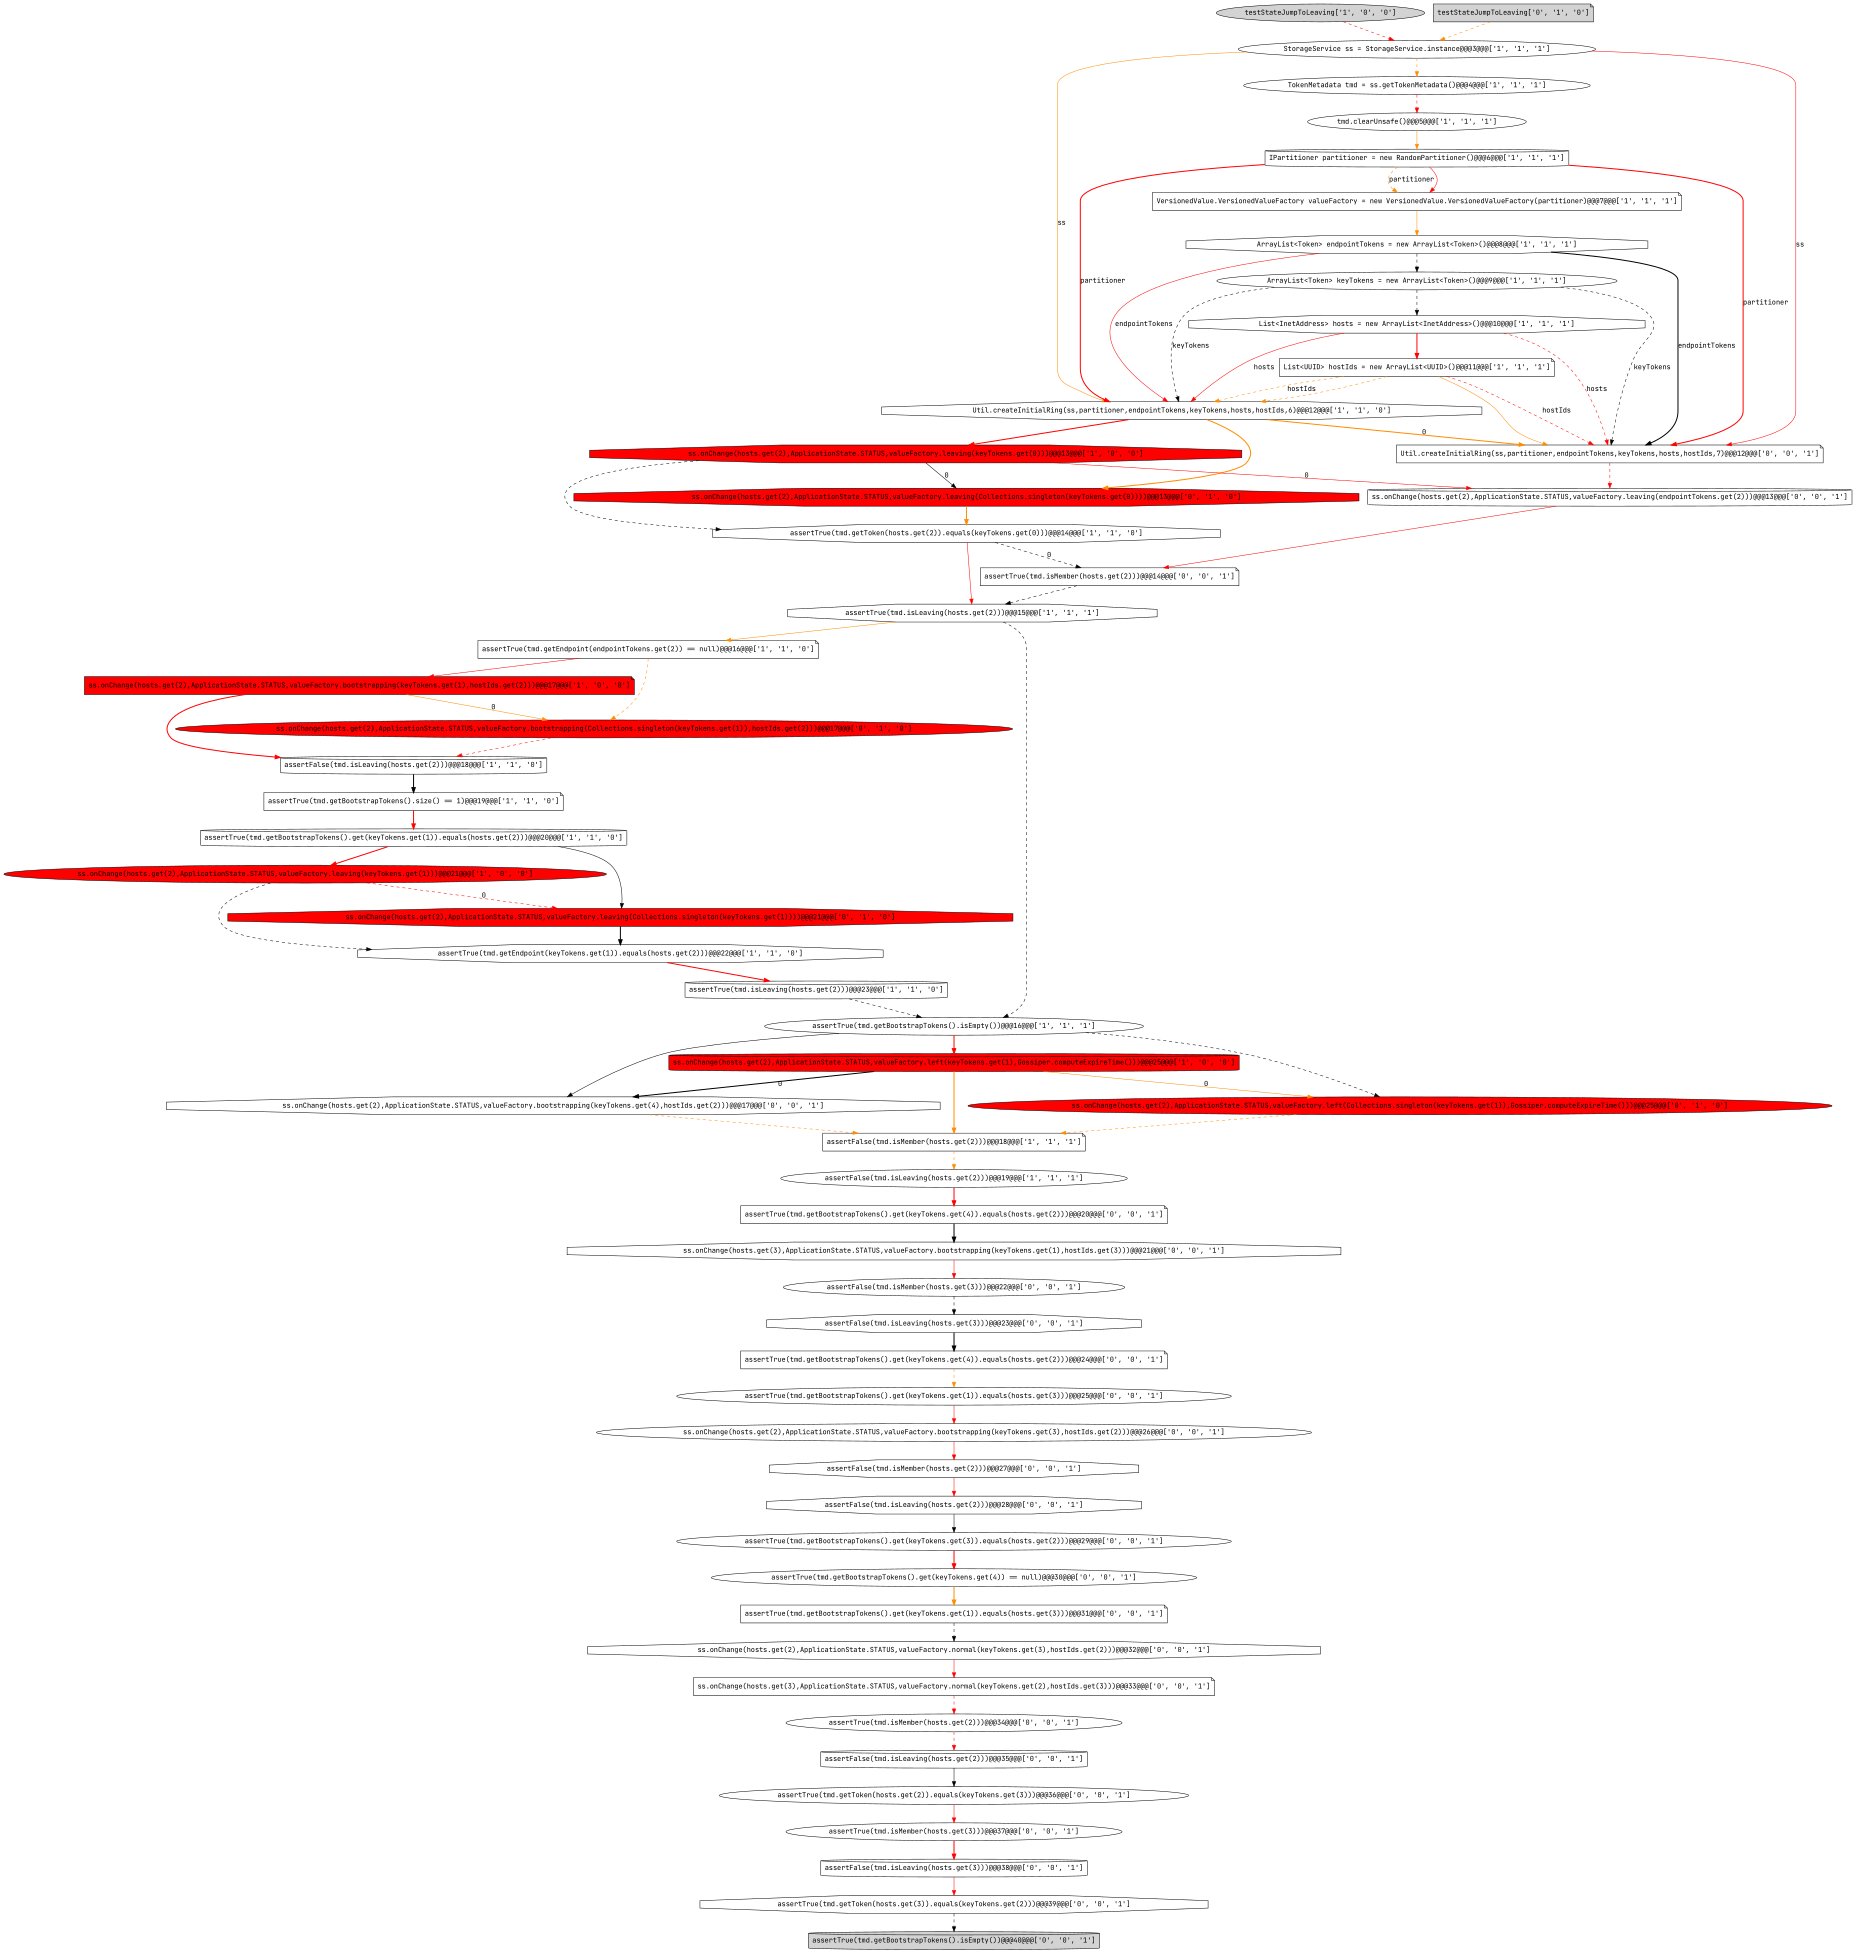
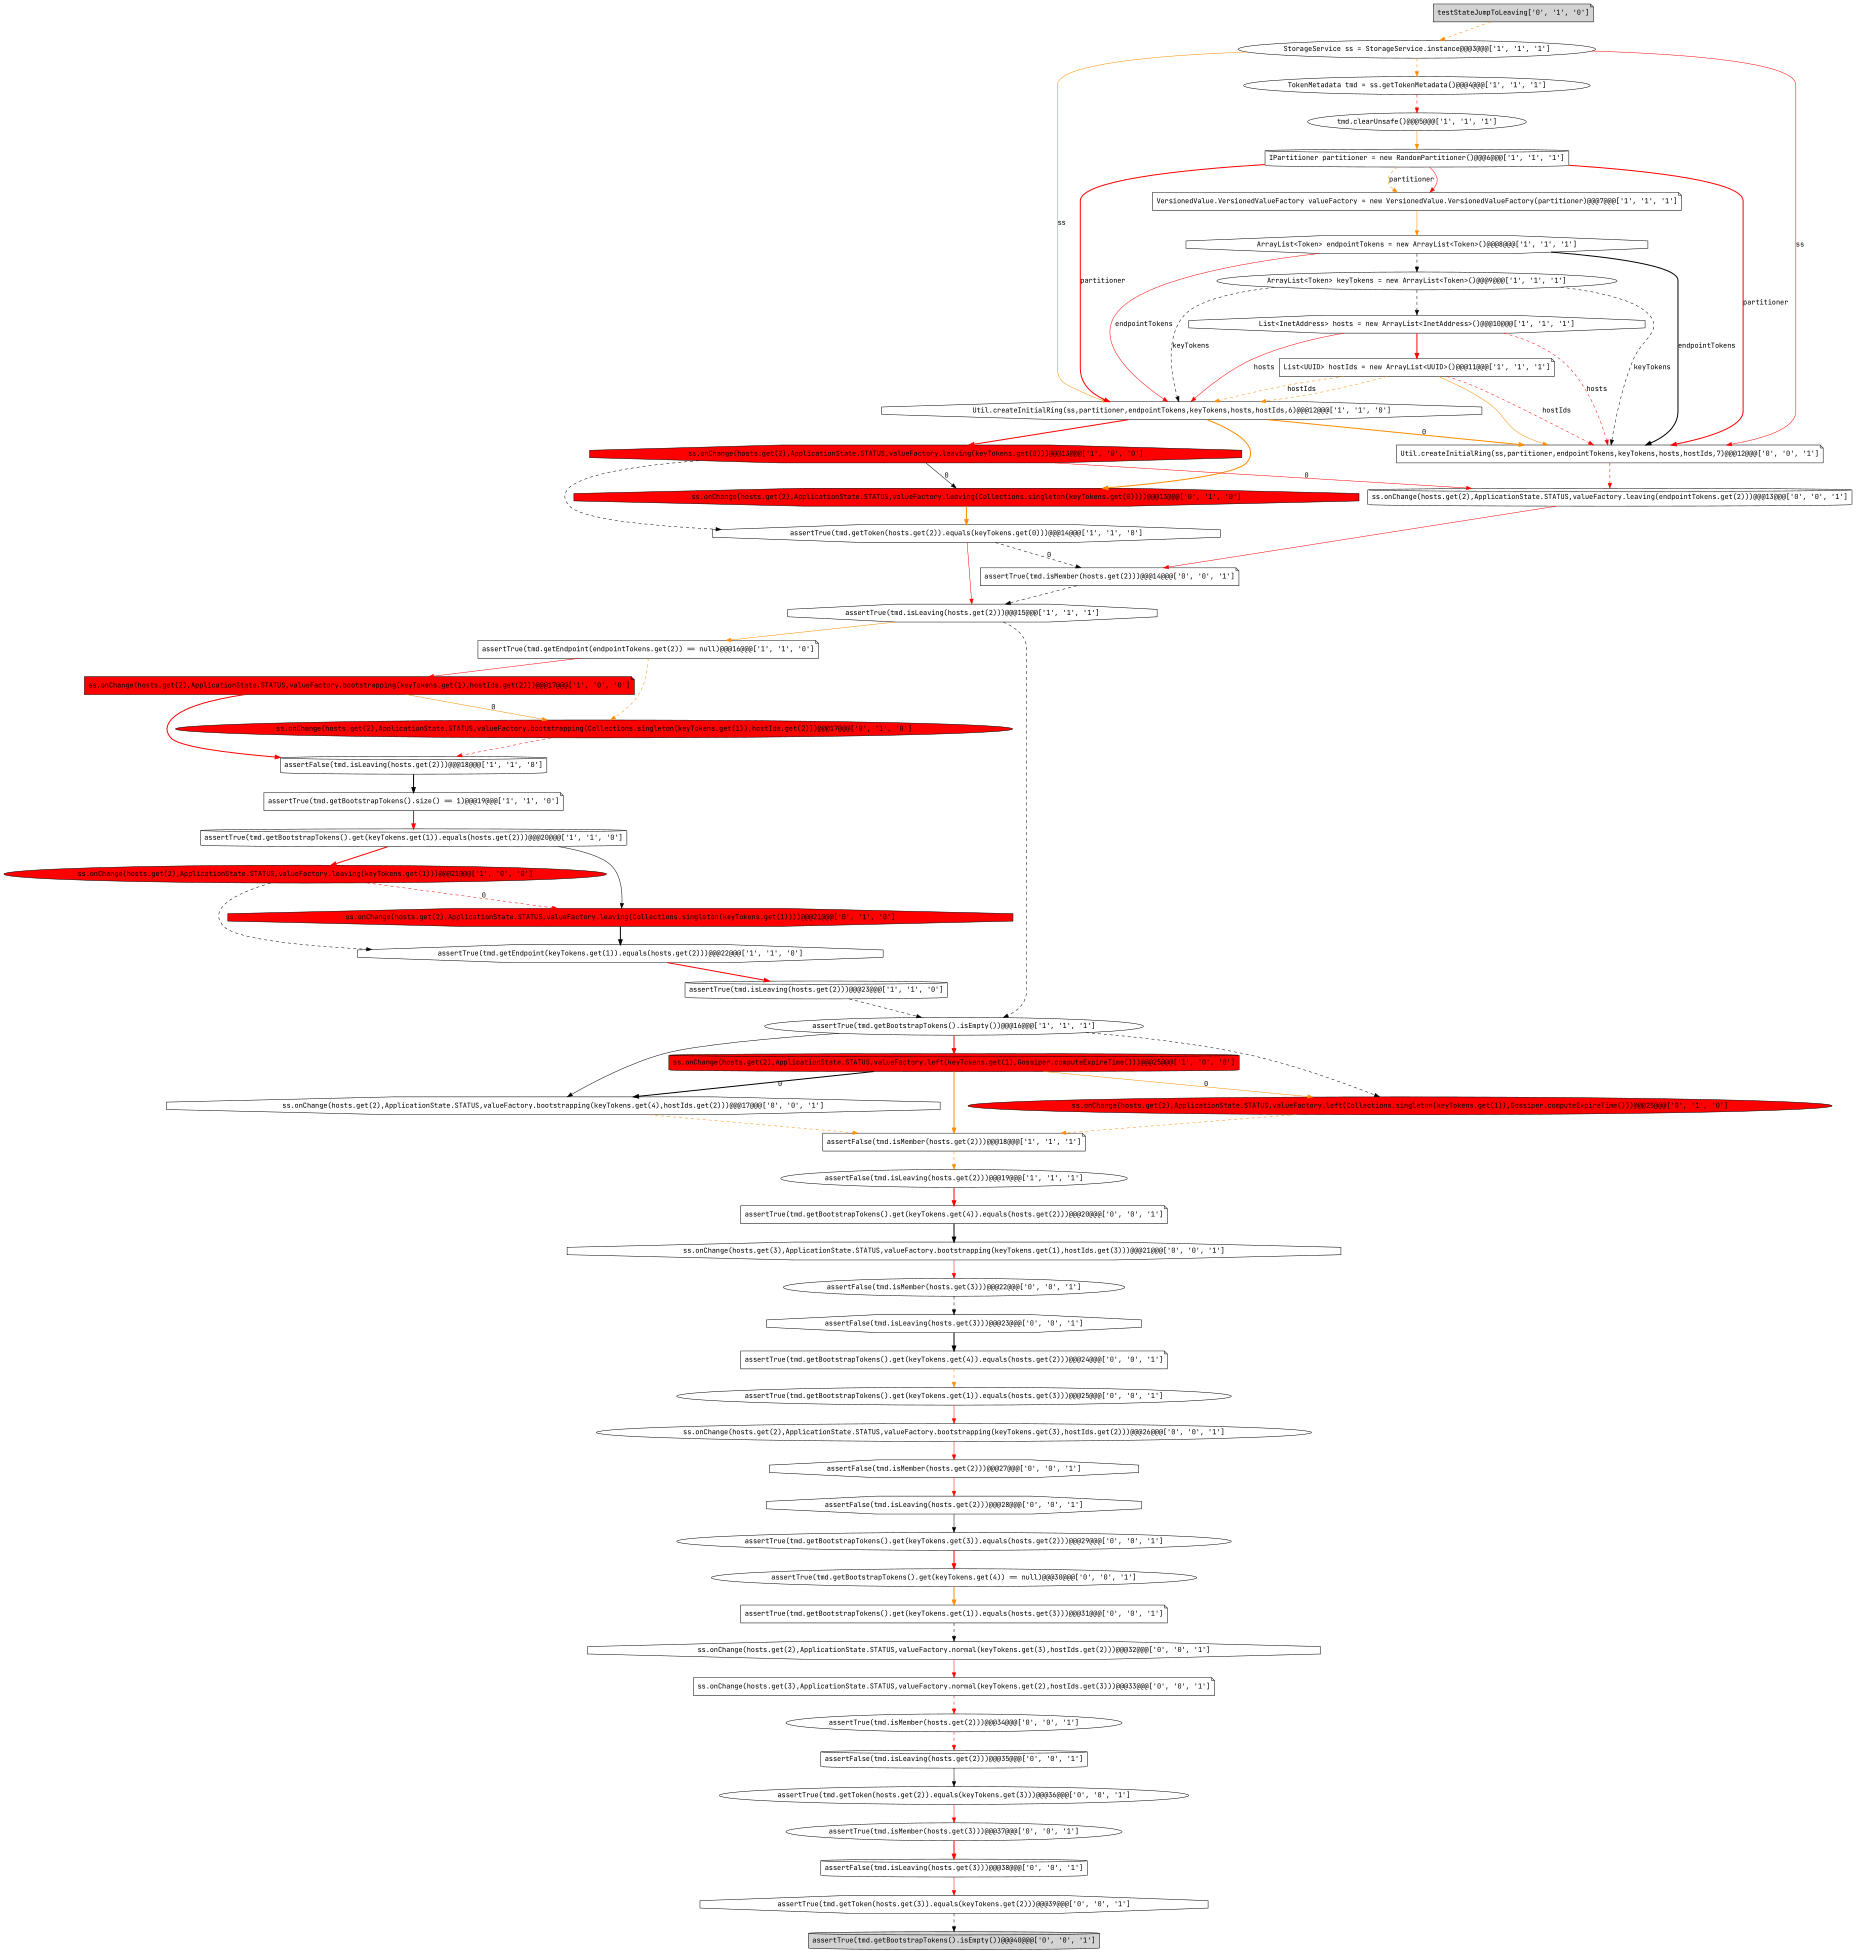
node "testStateJumpToLeaving['1', '0', '0']": removed
